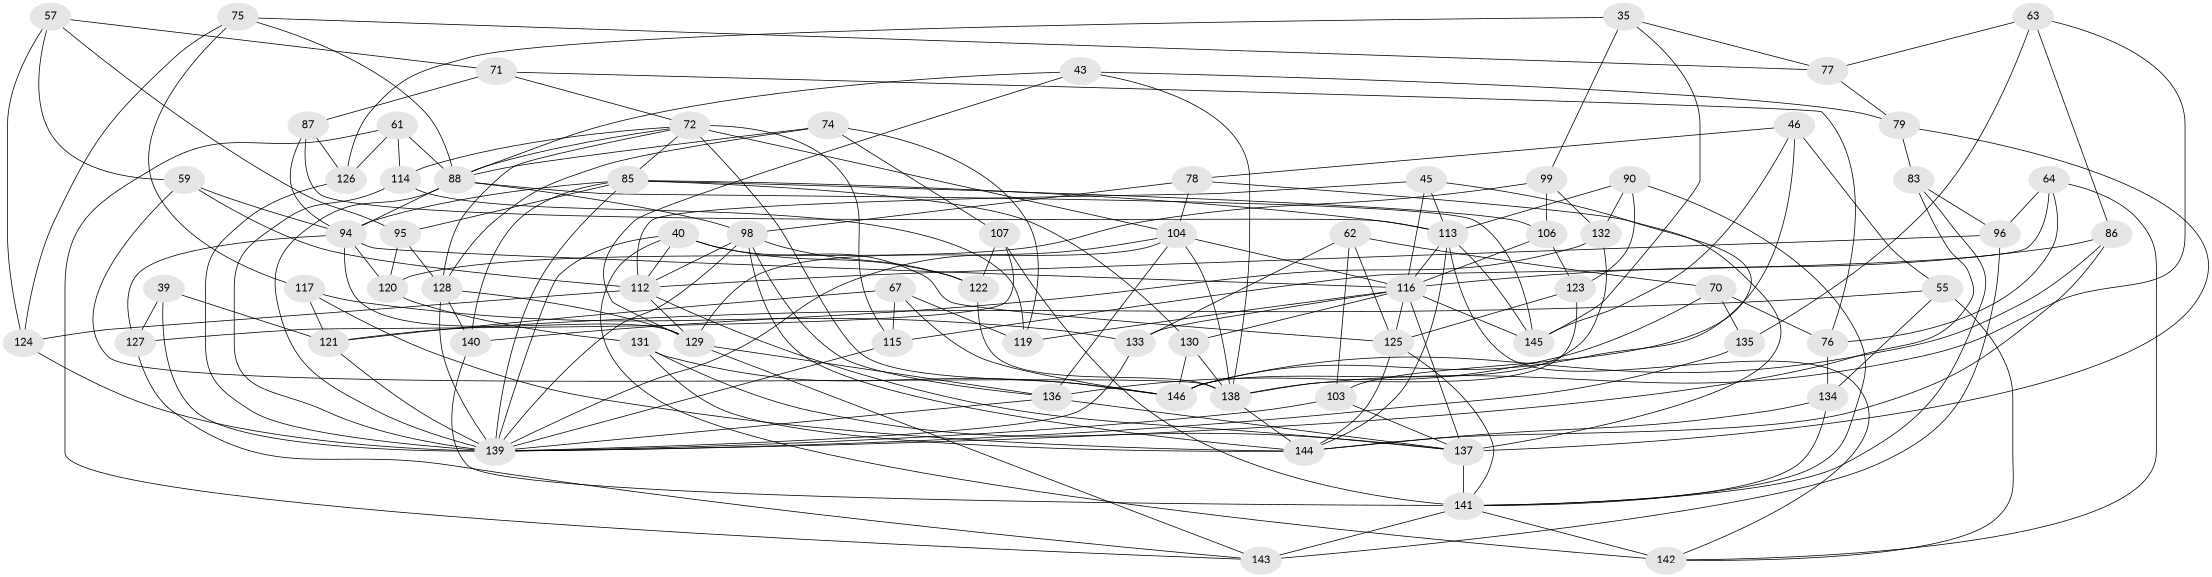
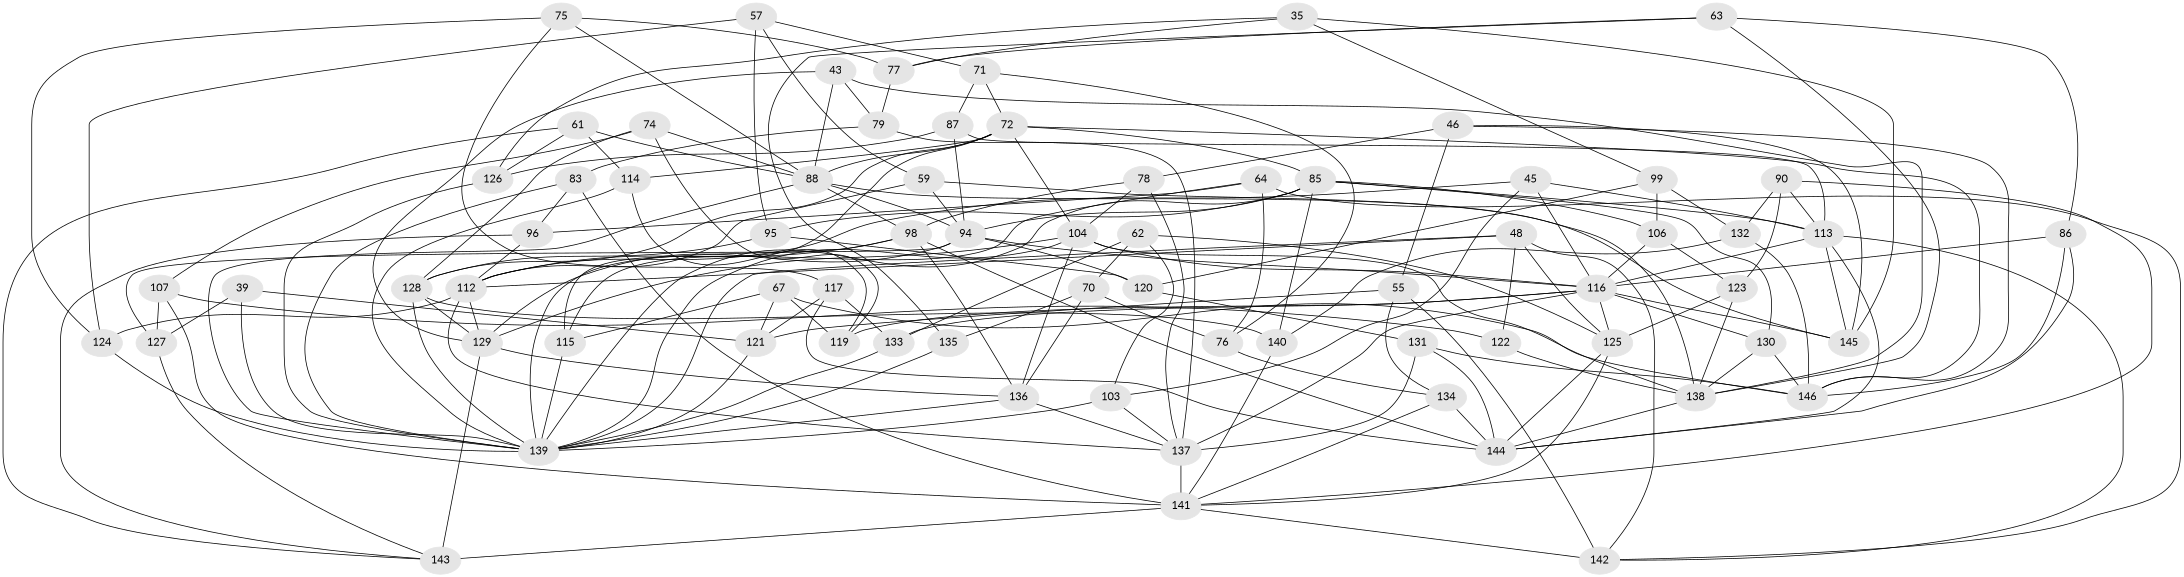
node "40": label "40" -> "48"
edge "98" -- "122": removed
